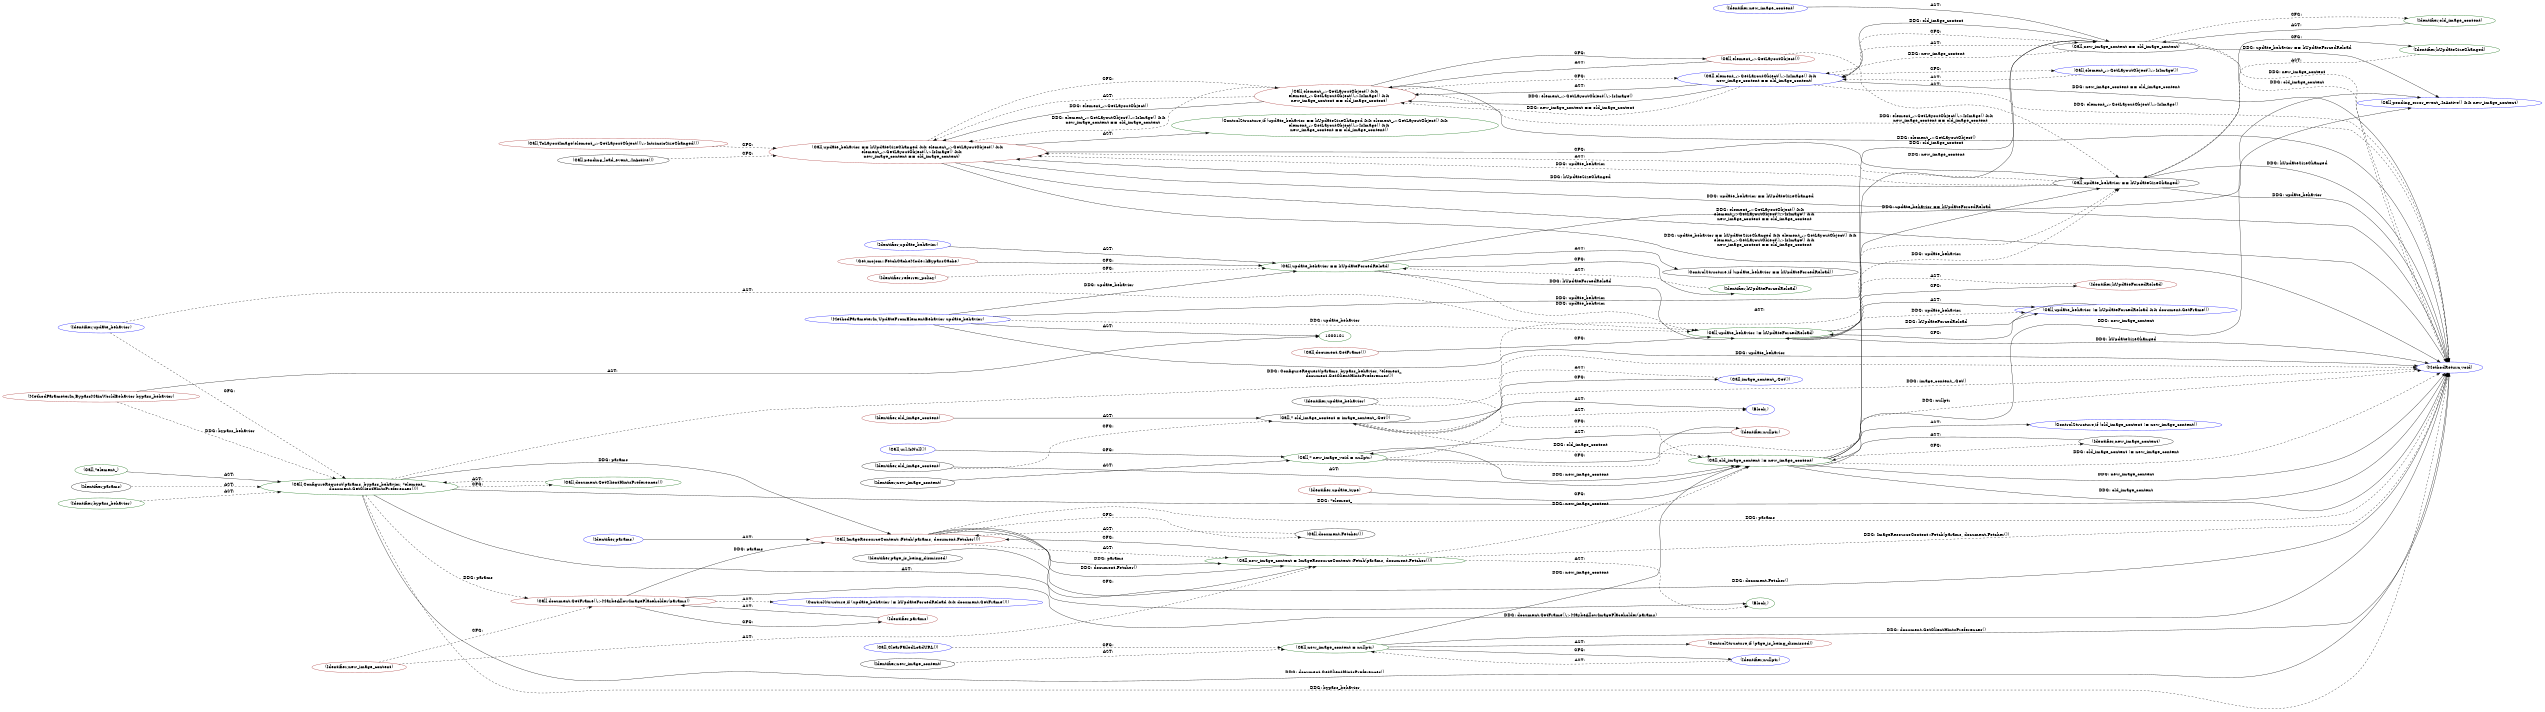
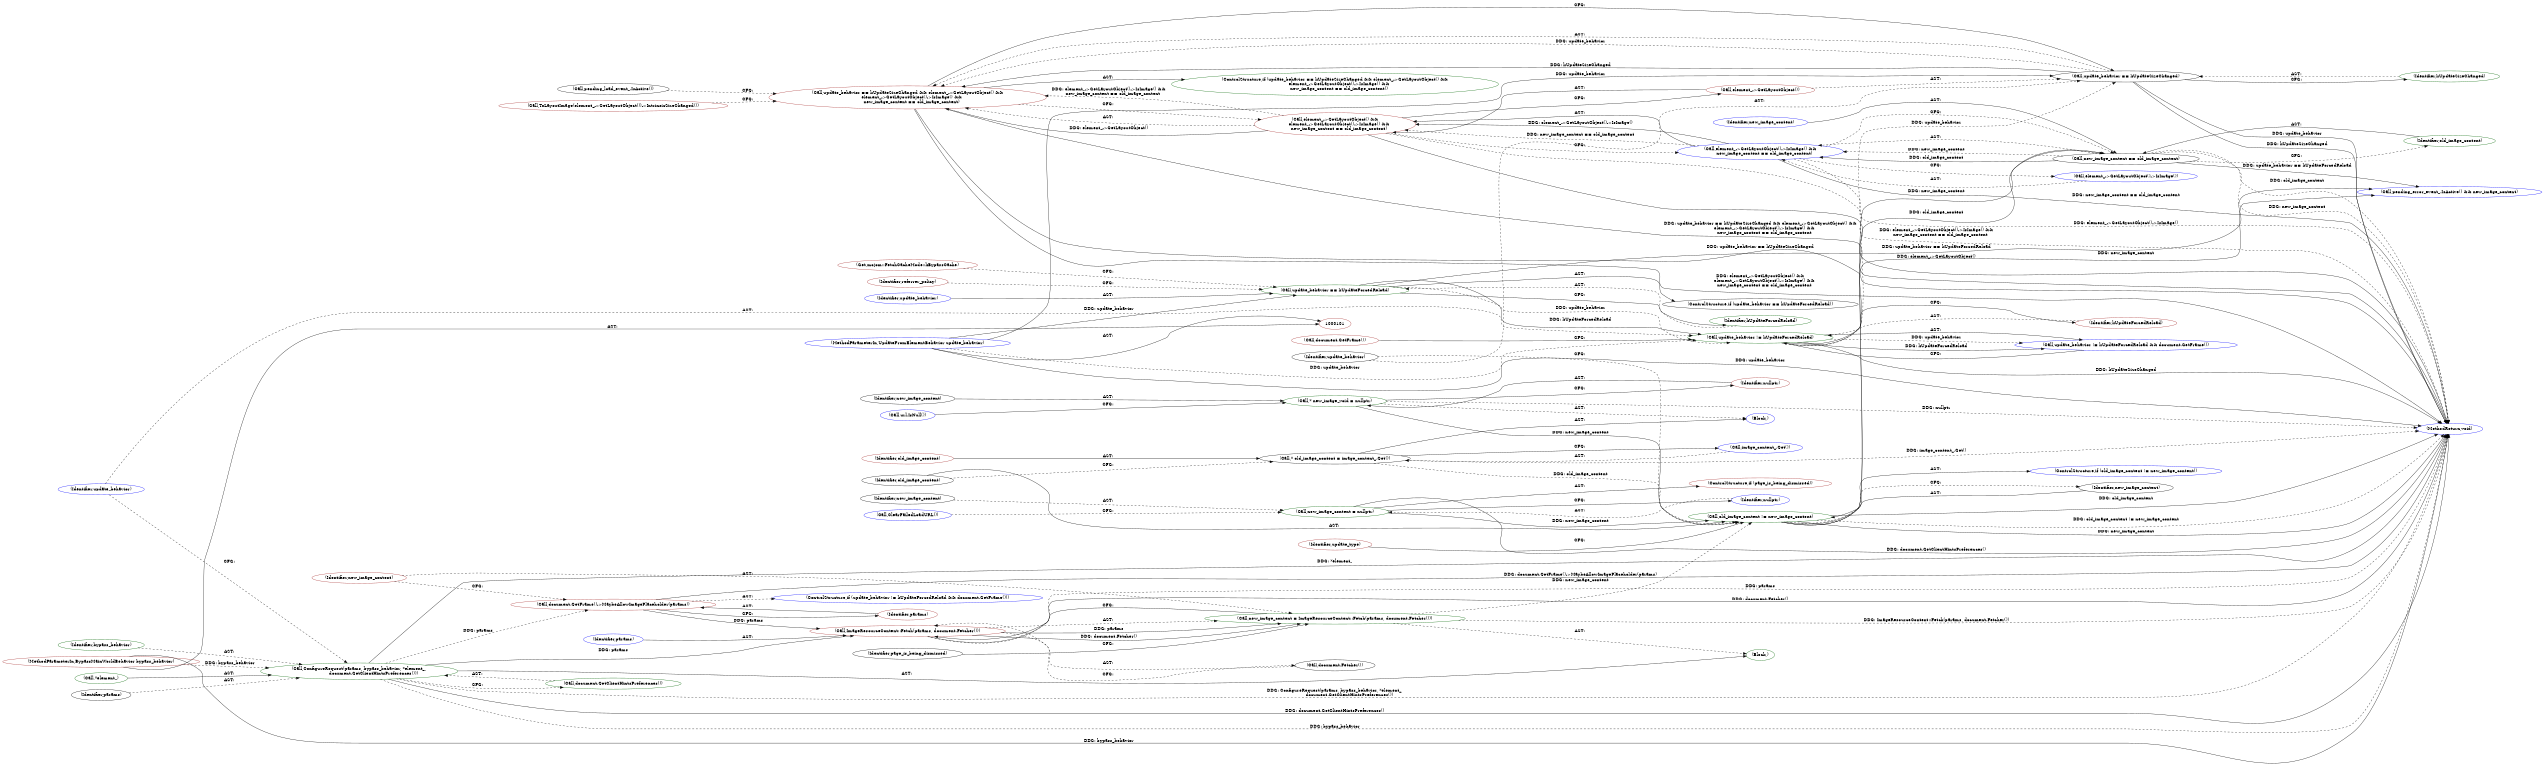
edge "(Get,mojom::FetchCacheMode::kBypassCache)" -> "(Call,update_behavior == kUpdateForcedReload)": style solid -> dashed
edge "(Call,old_image_content != new_image_content)" -> "(Call,pending_error_event_.IsActive() && new_image_content)": now "(Call,update_behavior != kUpdateForcedReload)" -> "(Call,pending_error_event_.IsActive() && new_image_content)"
node "1000101": color darkgreen -> brown
edge "(MethodParameterIn,BypassMainWorldBehavior bypass_behavior)" -> "(MethodReturn,void)": added, label "DDG: bypass_behavior"
